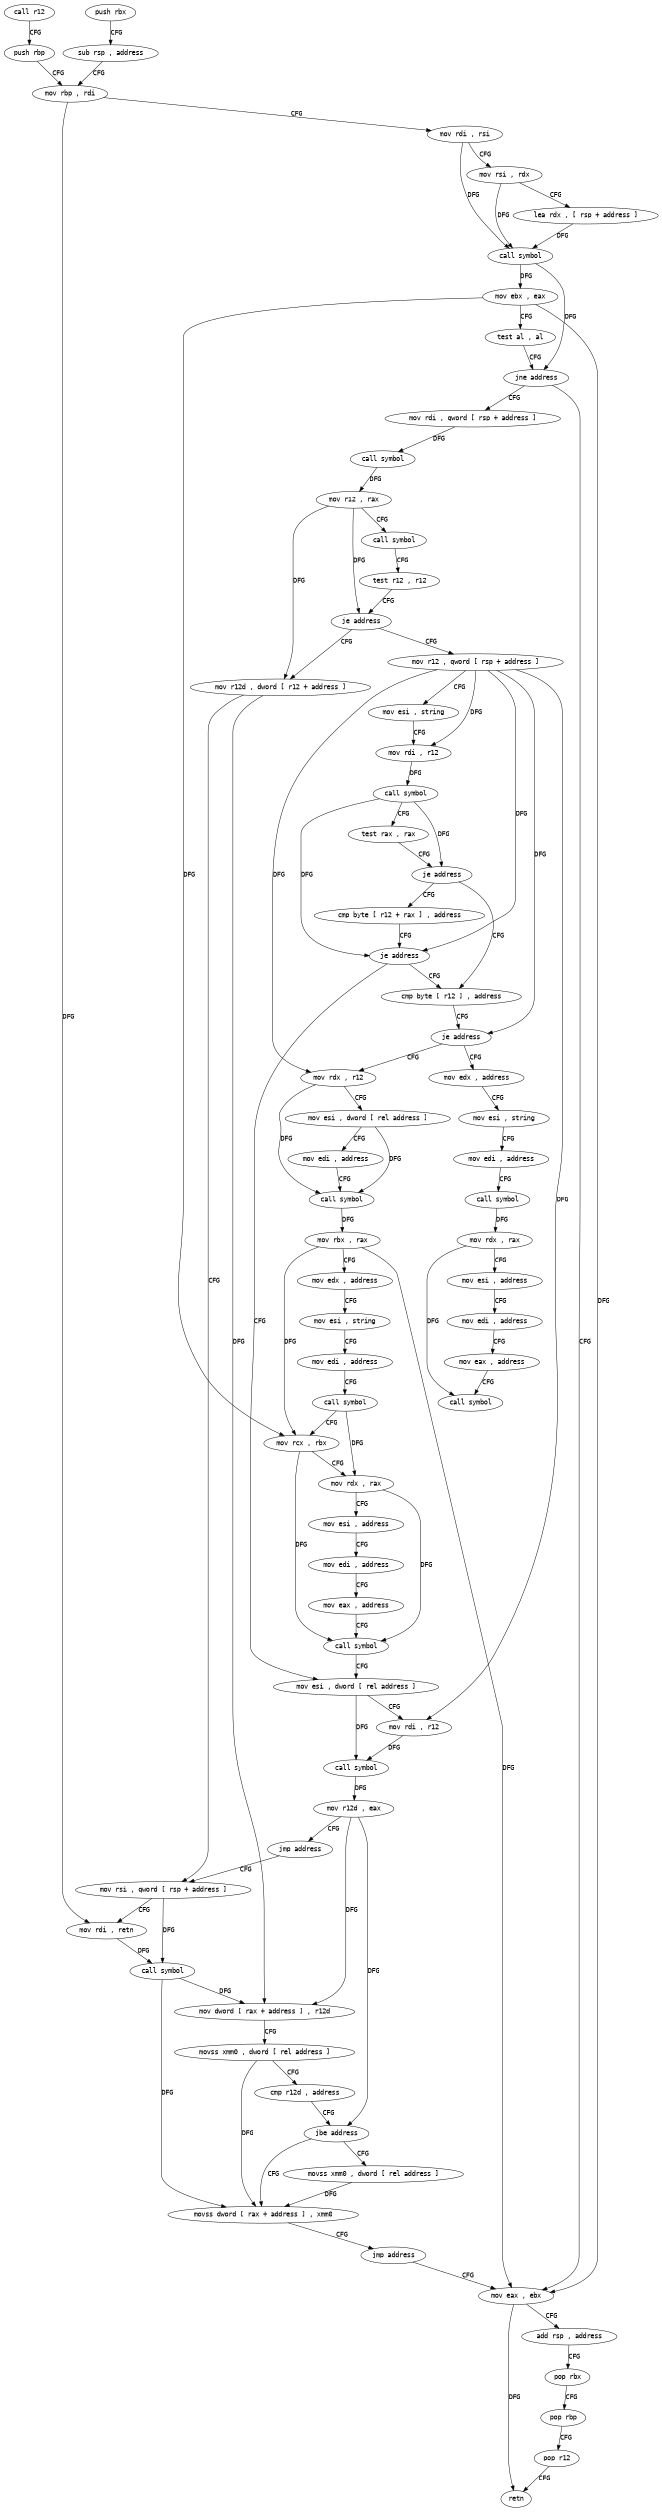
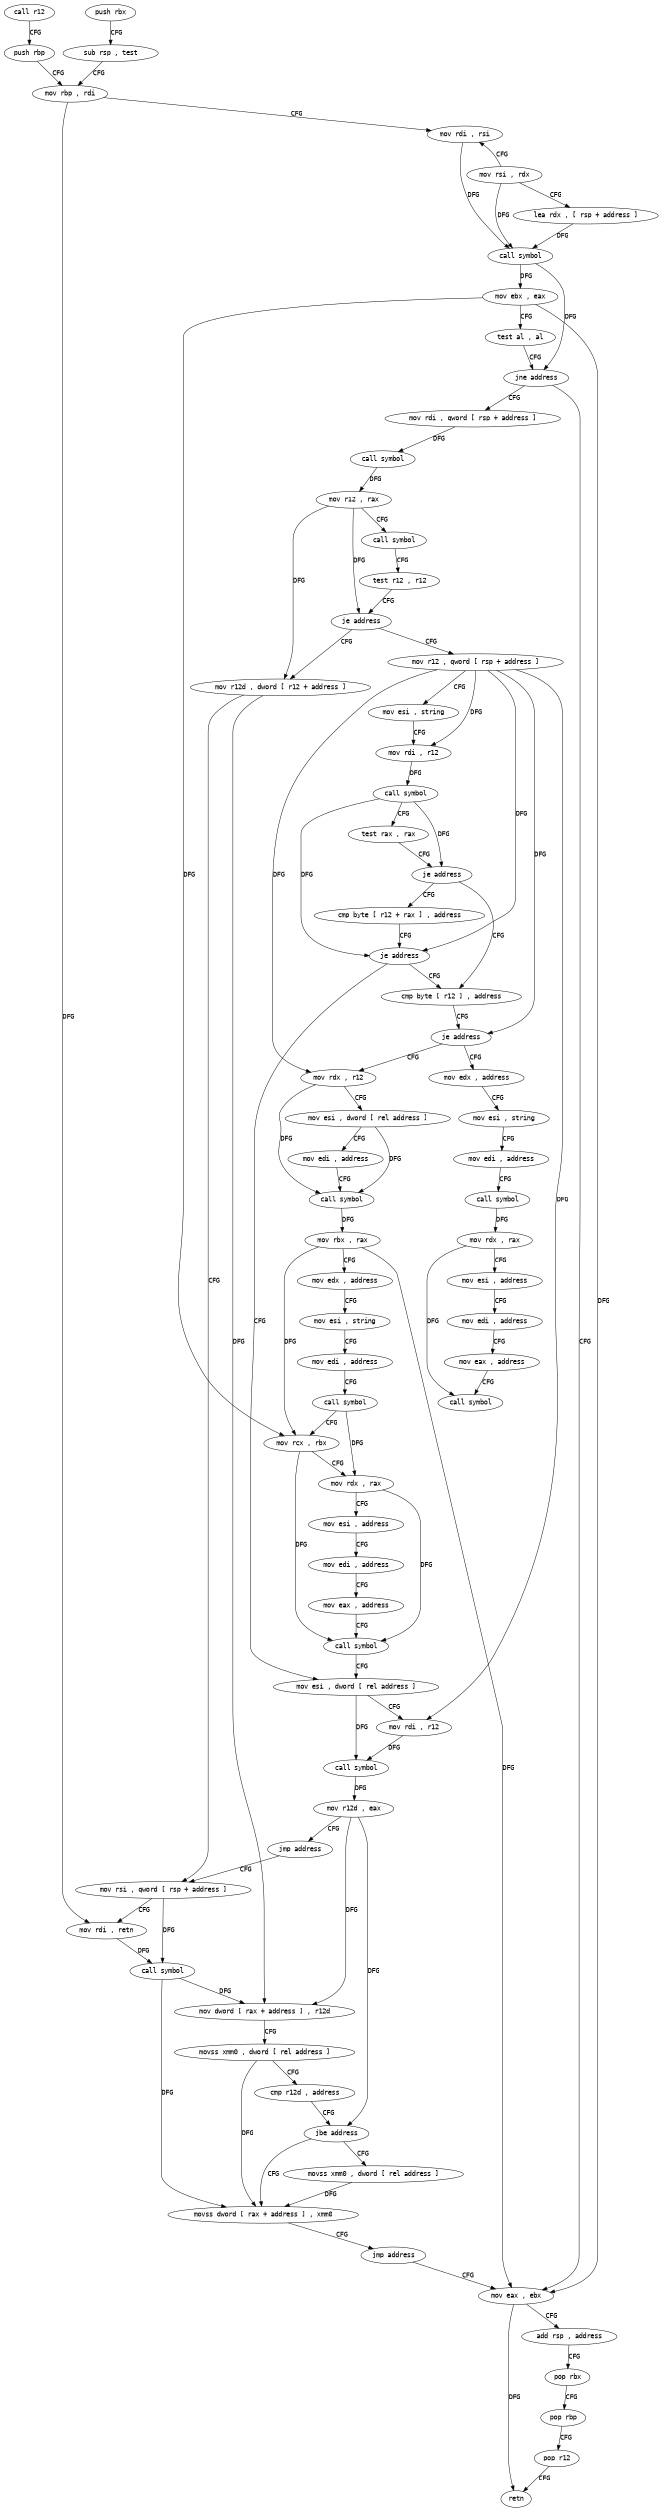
node "sub rsp , address": label "sub rsp , address" -> "sub rsp , test"
edge "mov rdi , rsi" -> "mov rsi , rdx": reversed
